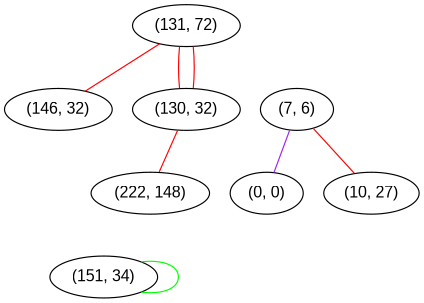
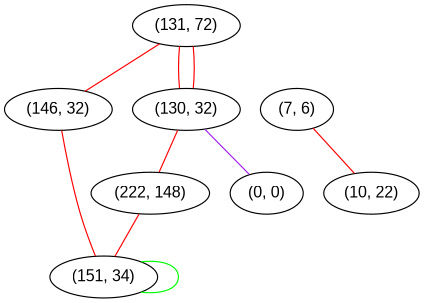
edge "(7, 6)" -- "(0, 0)": now "(130, 32)" -- "(0, 0)"
node "(10, 27)": label "(10, 27)" -> "(10, 22)"
edge "(146, 32)" -- "(151, 34)": added
edge "(222, 148)" -- "(151, 34)": added
